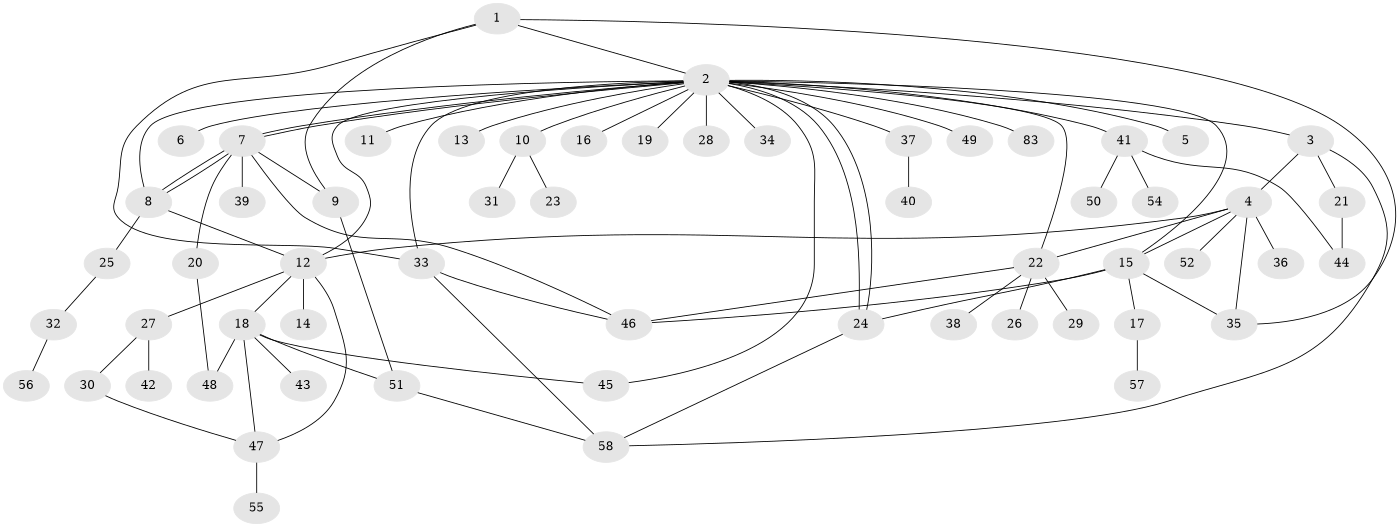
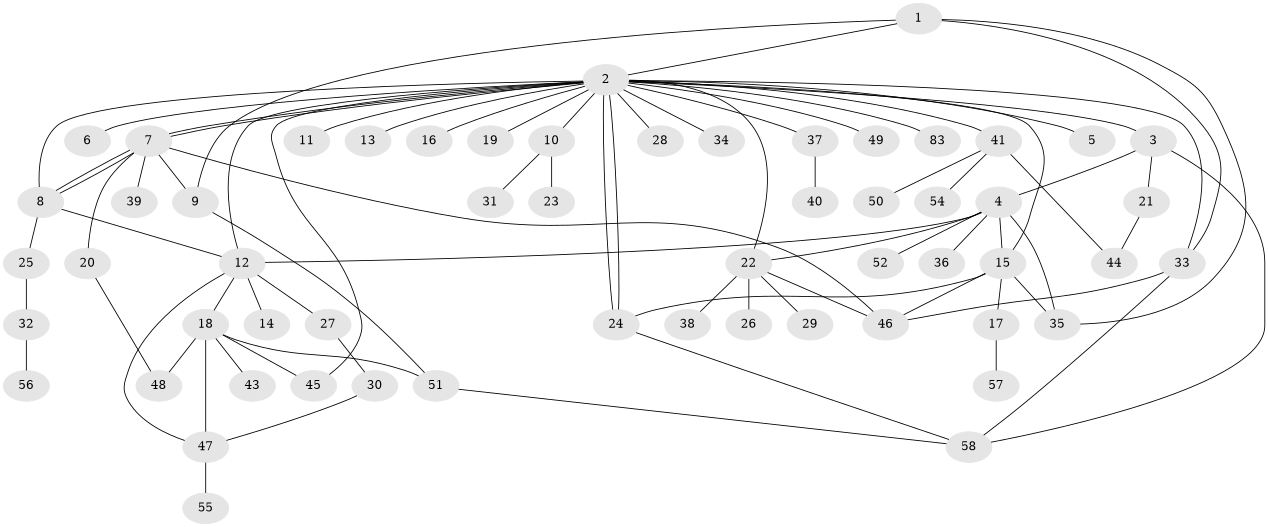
node "42": removed
